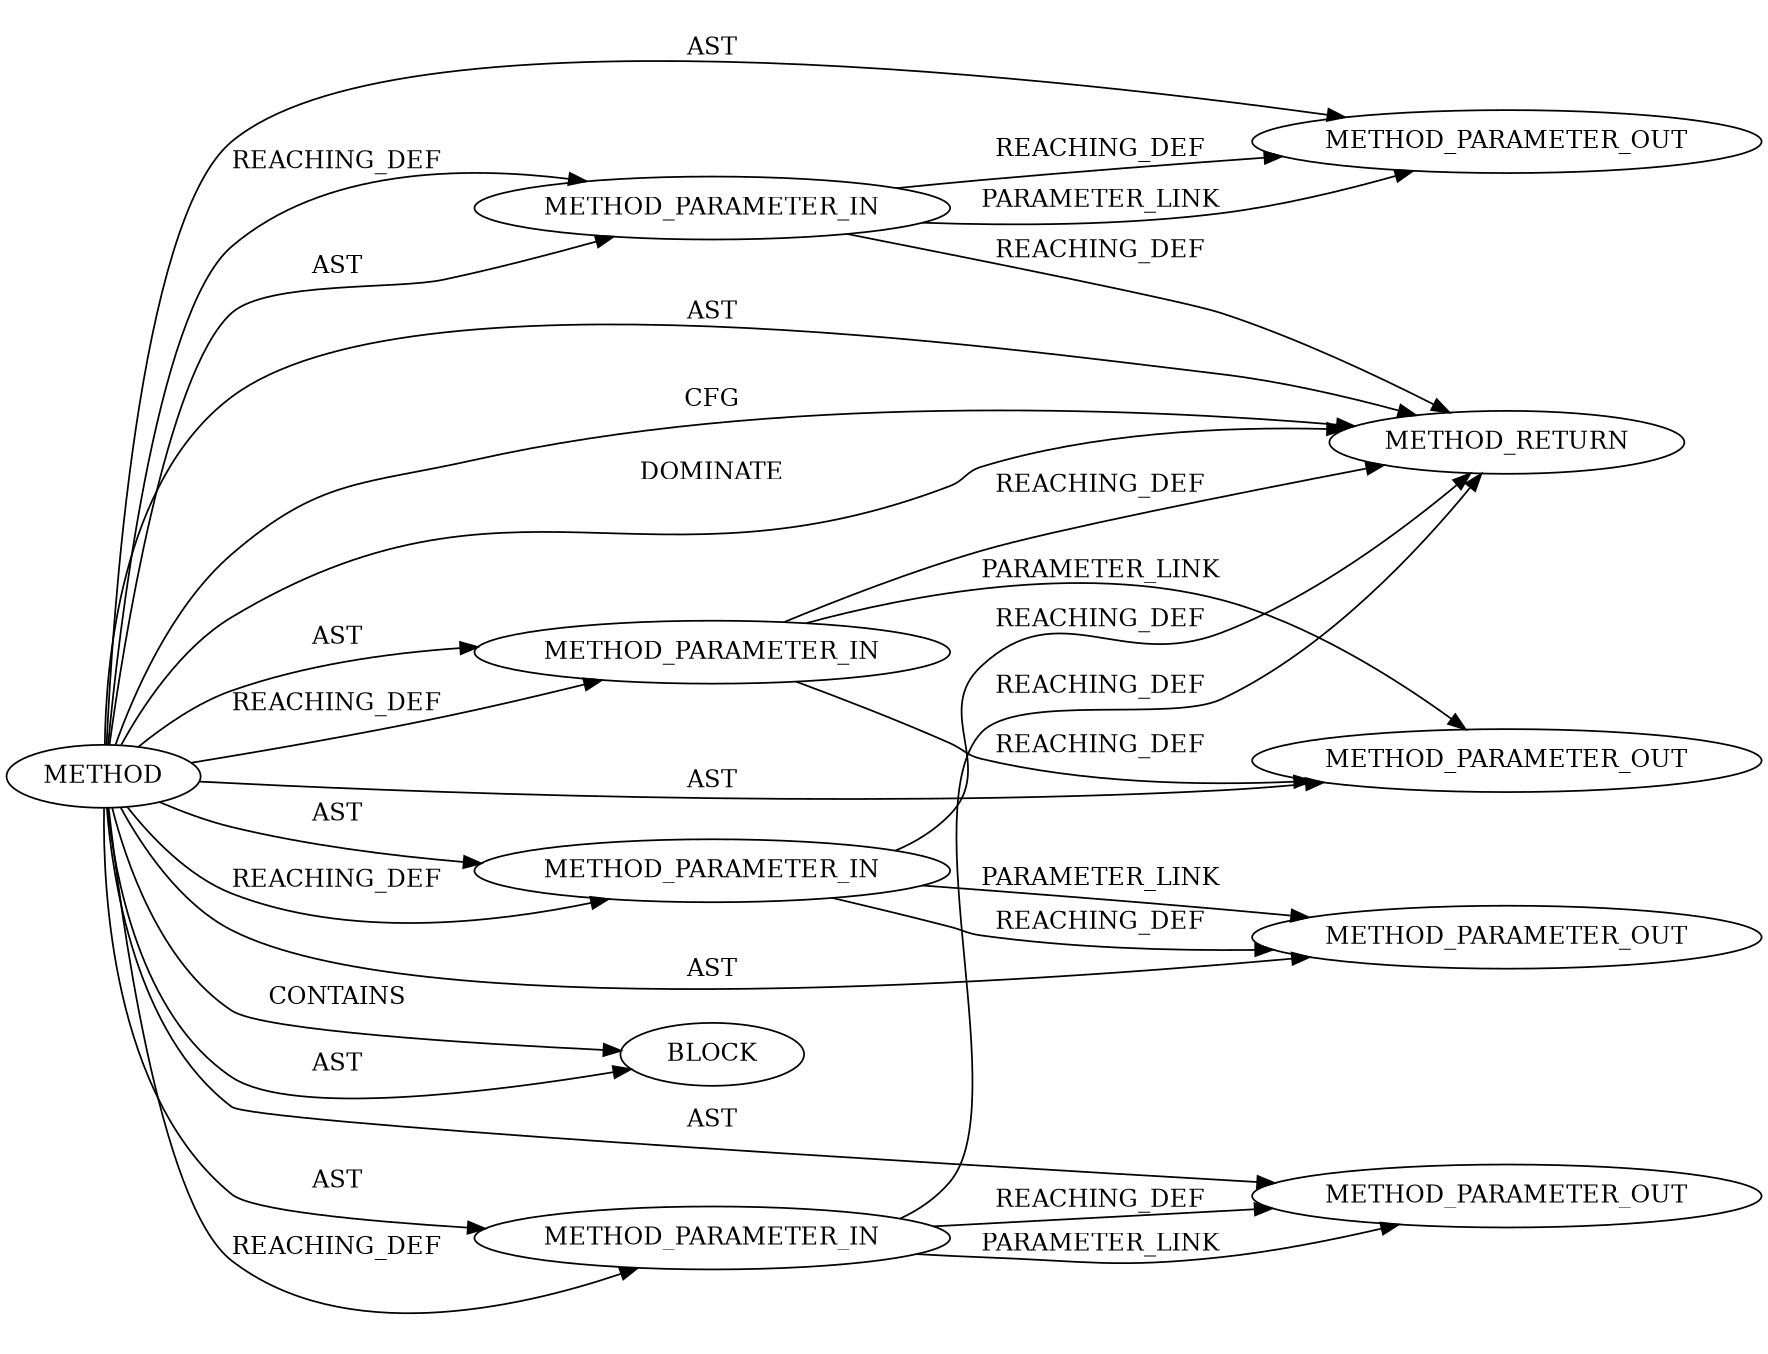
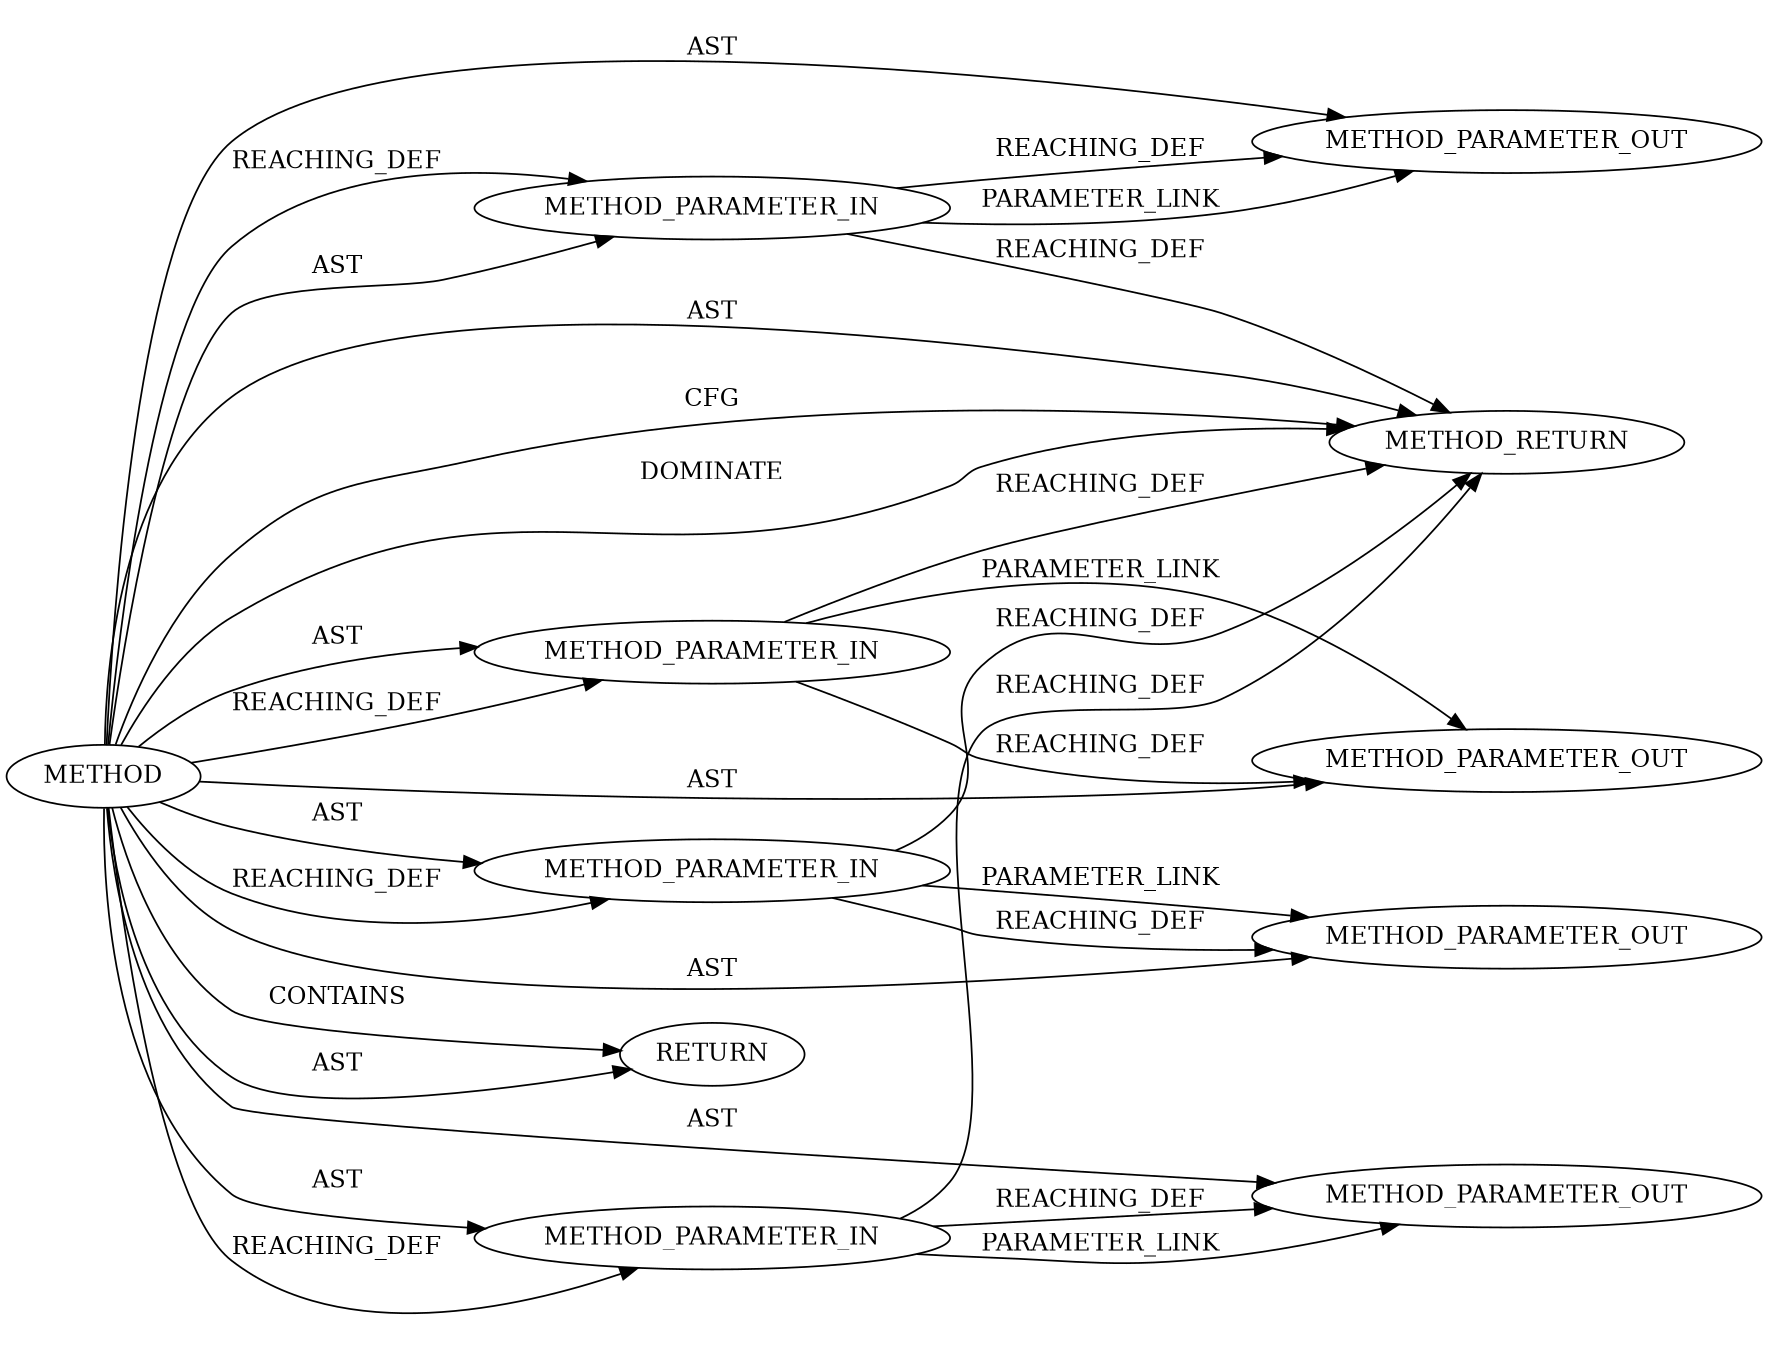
node "BLOCK": label "BLOCK" -> "RETURN"
